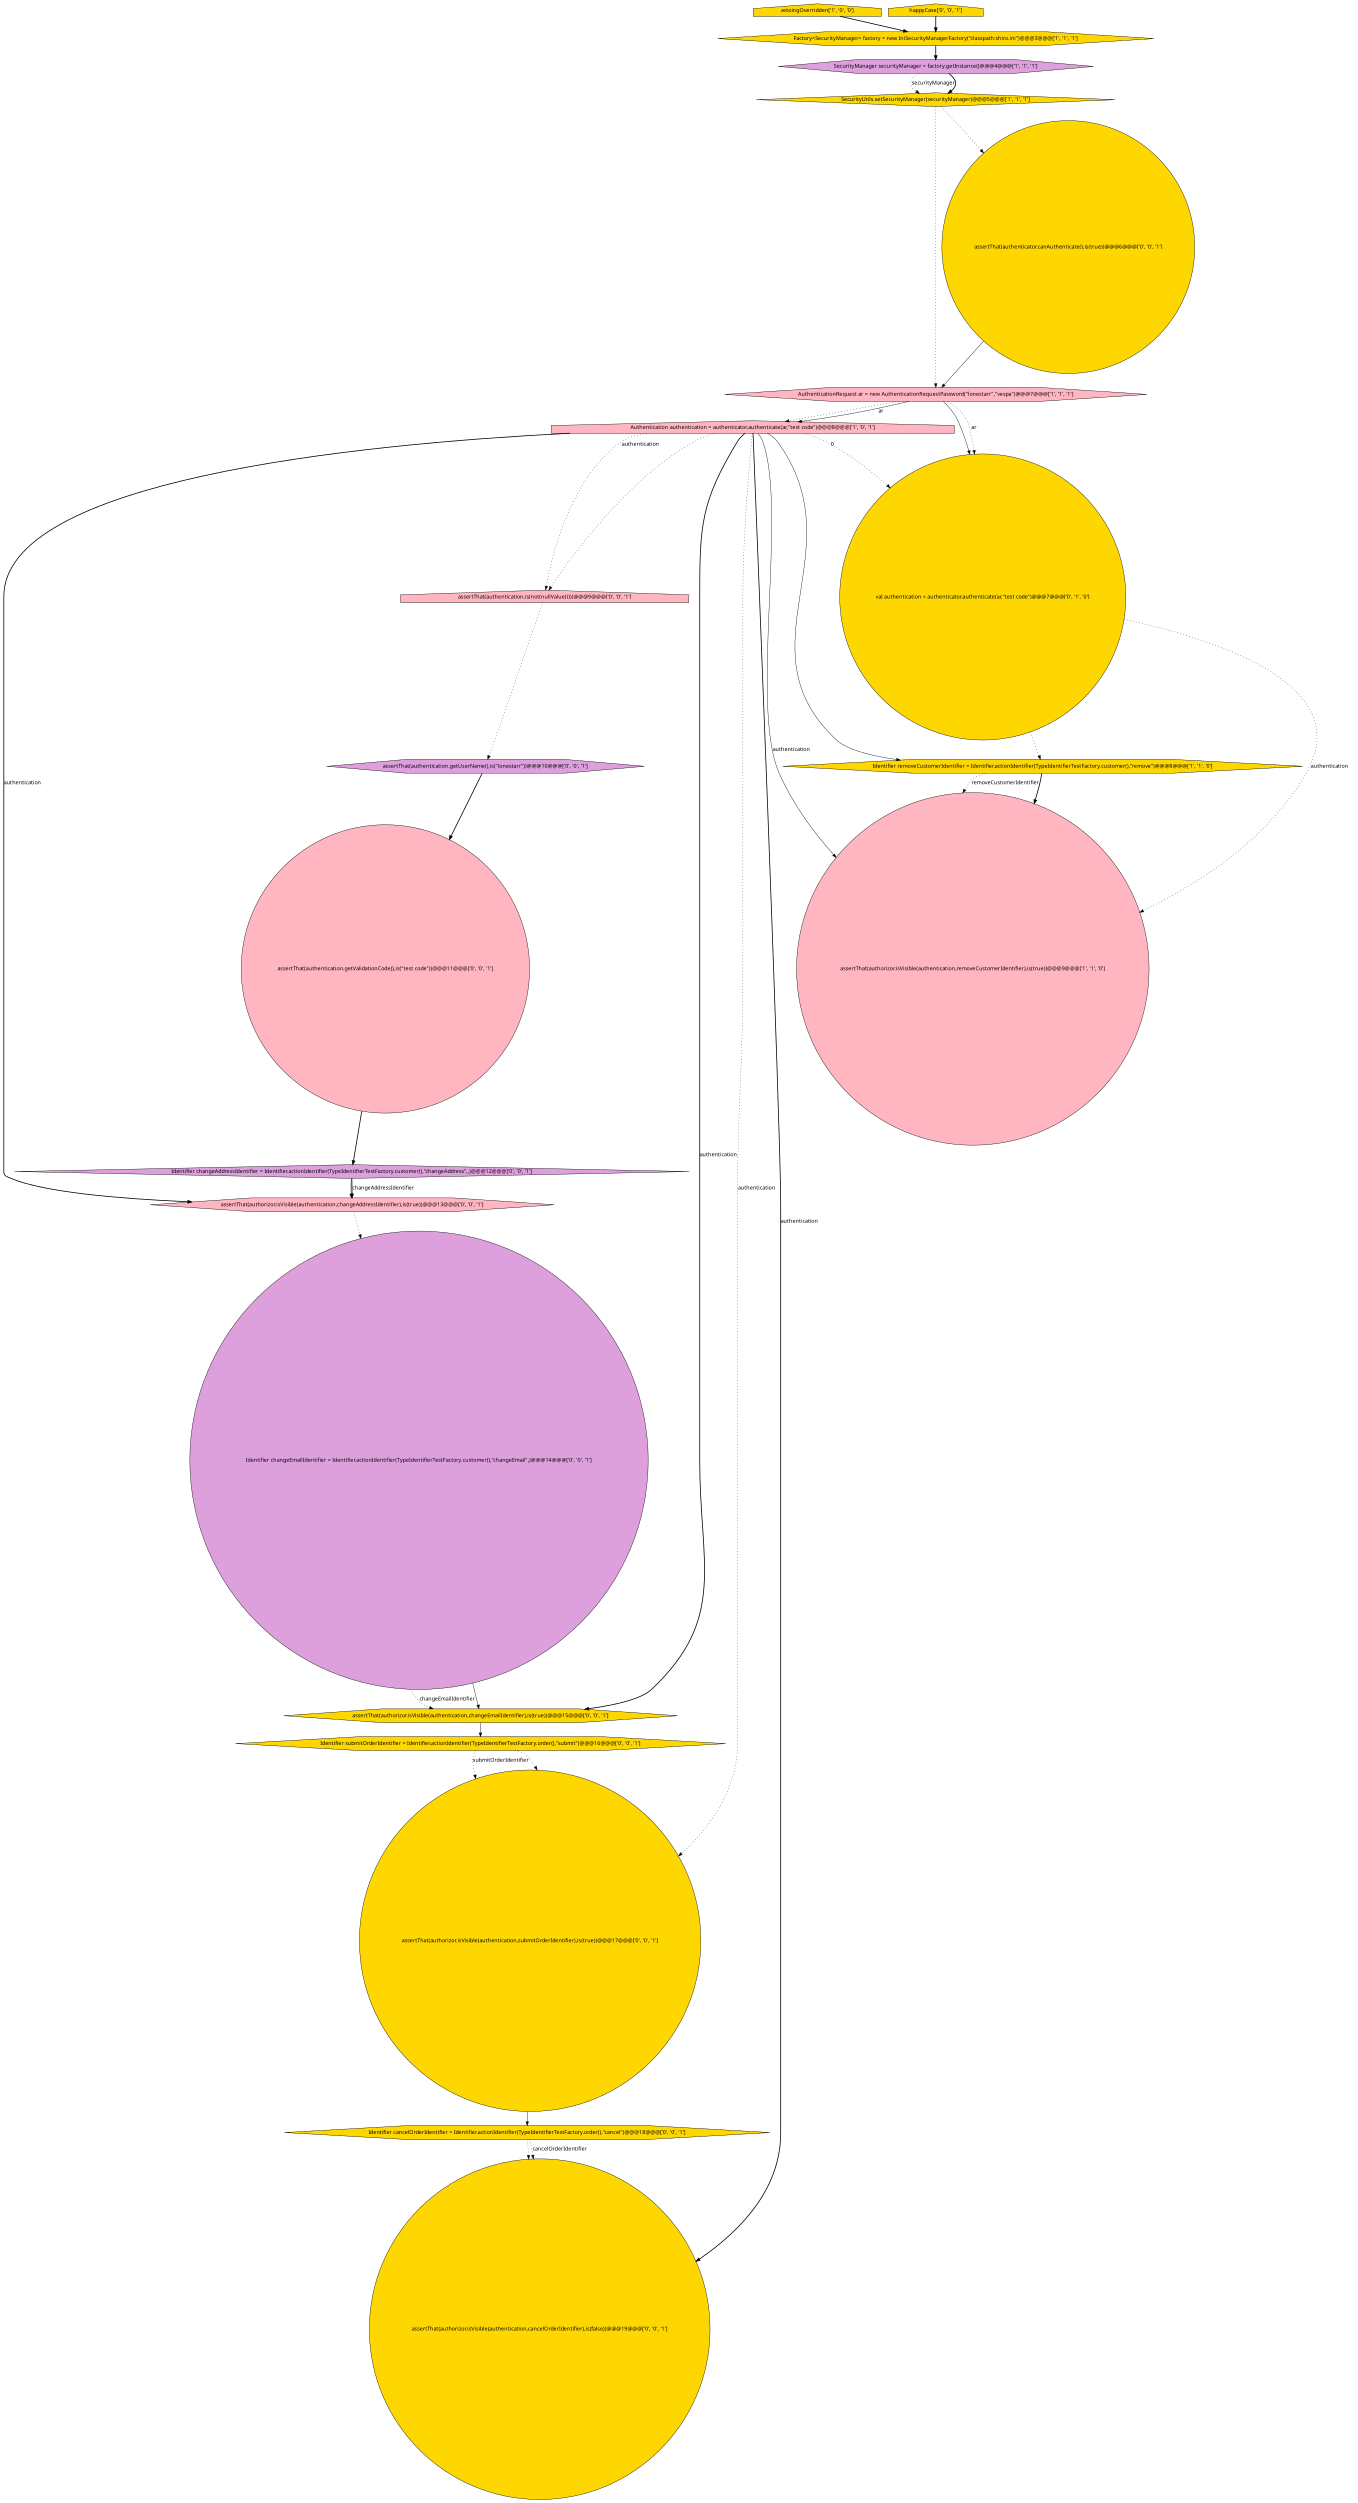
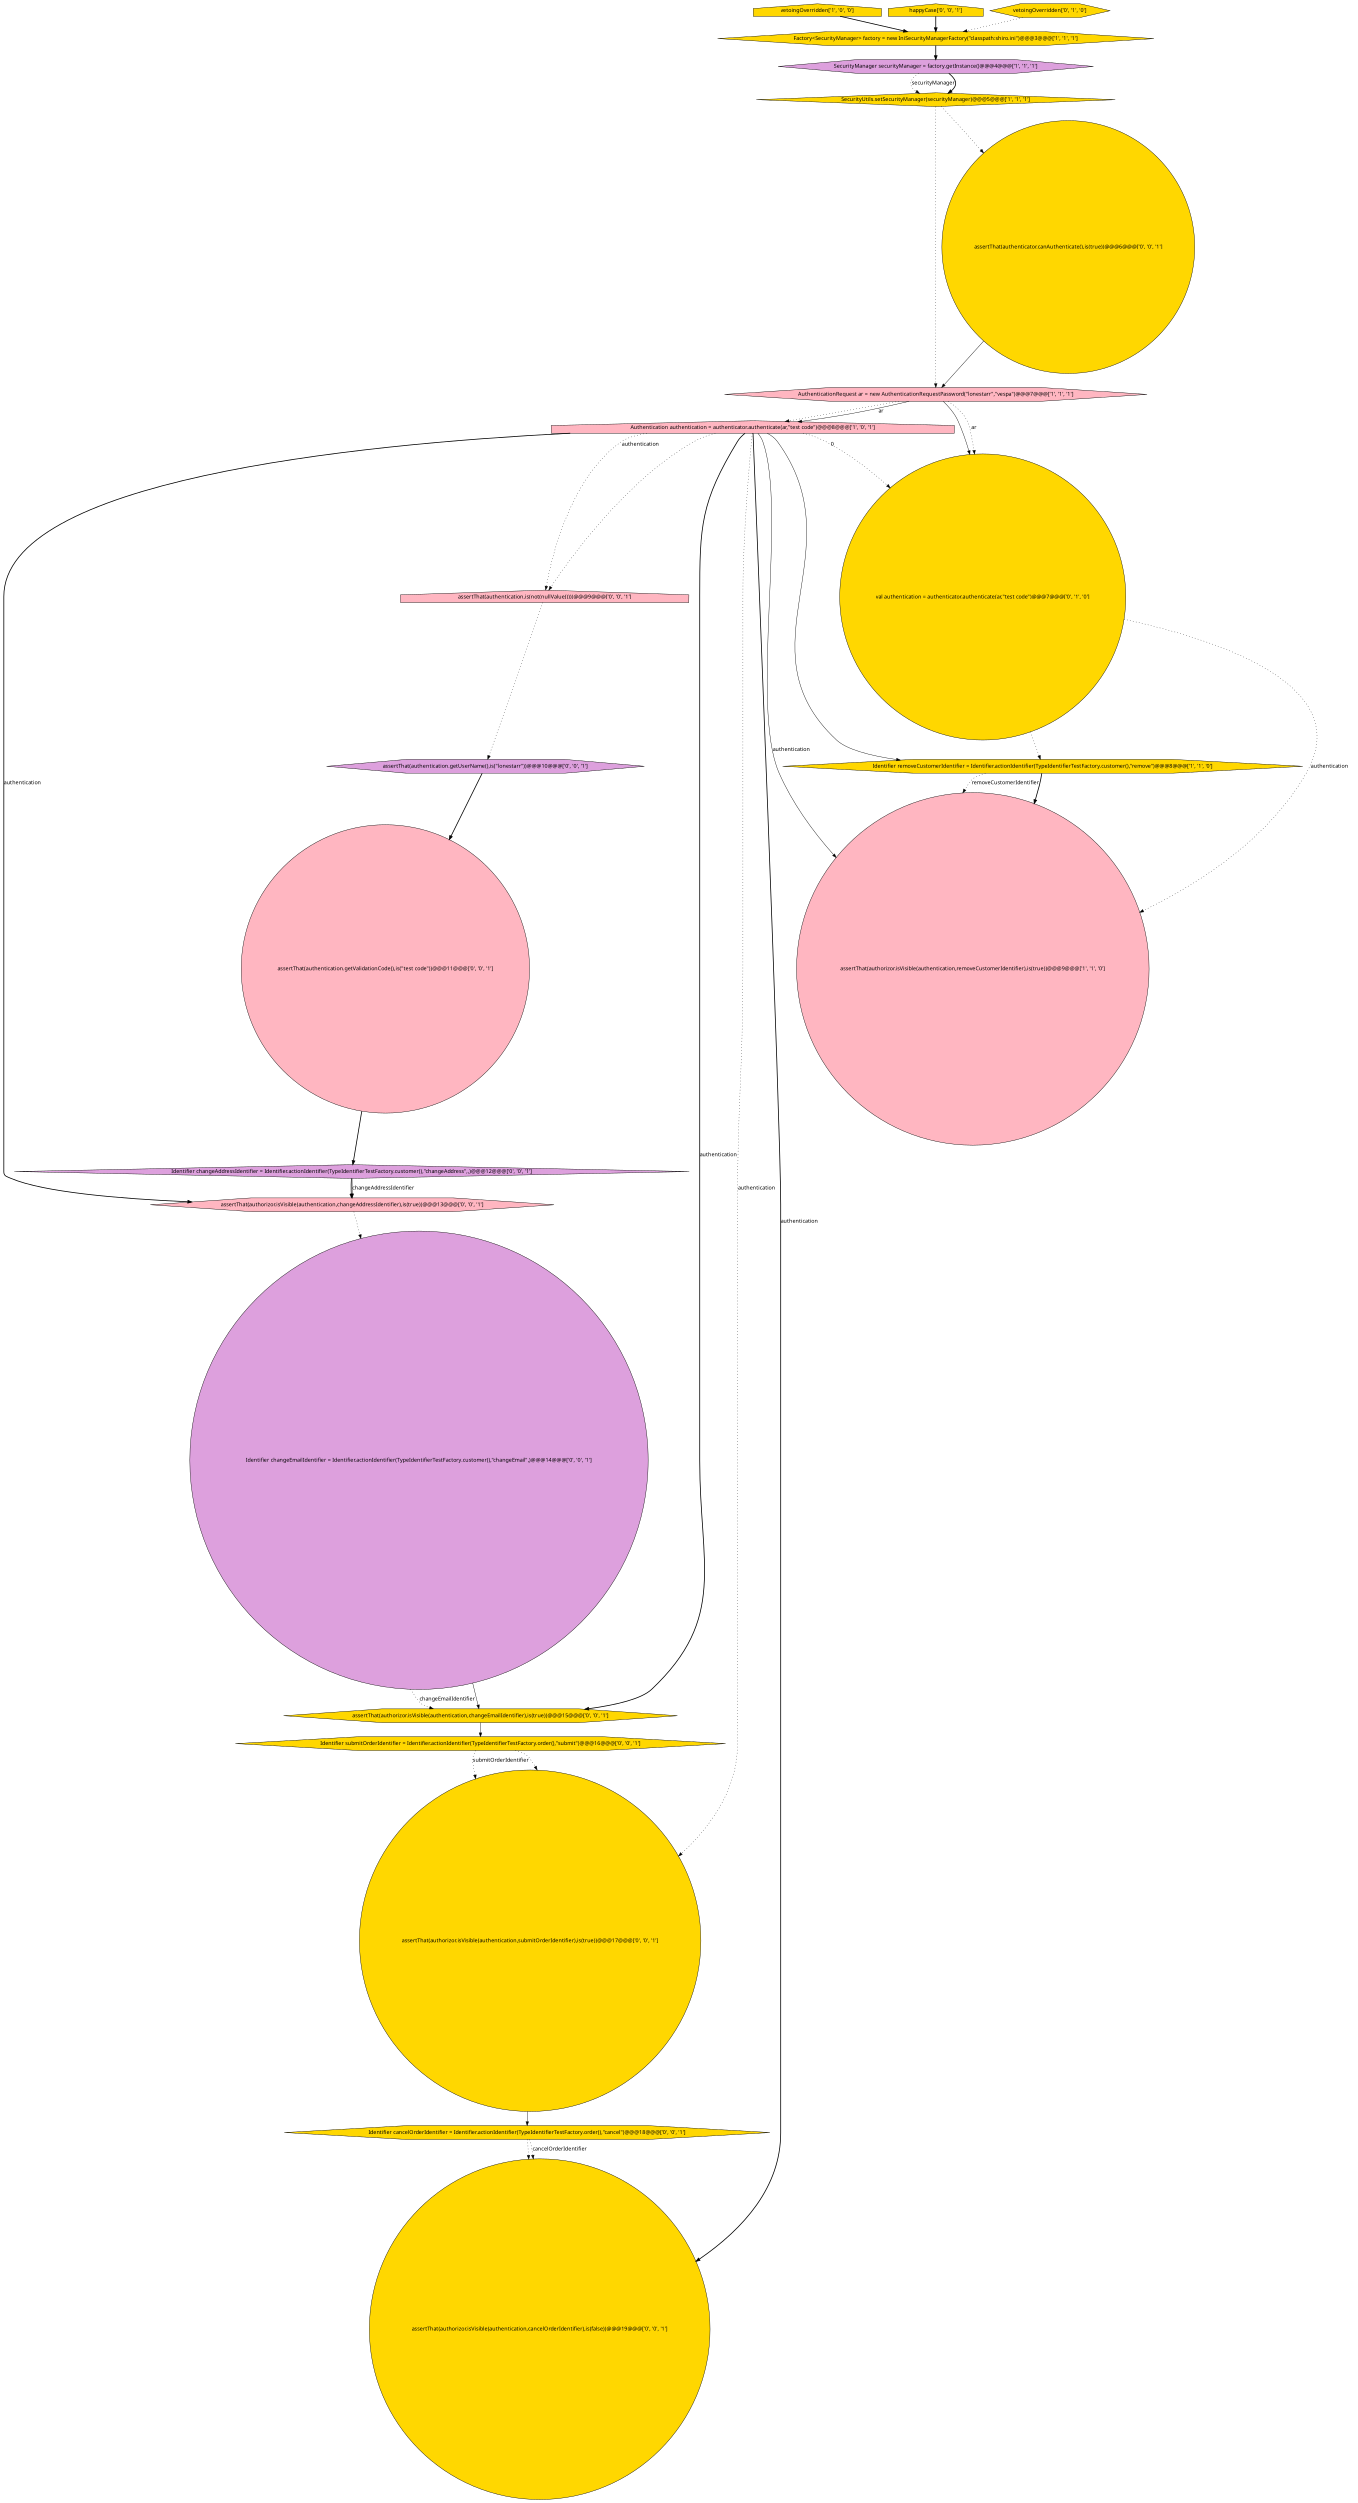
node "vetoingOverridden['0', '1', '0']": added
